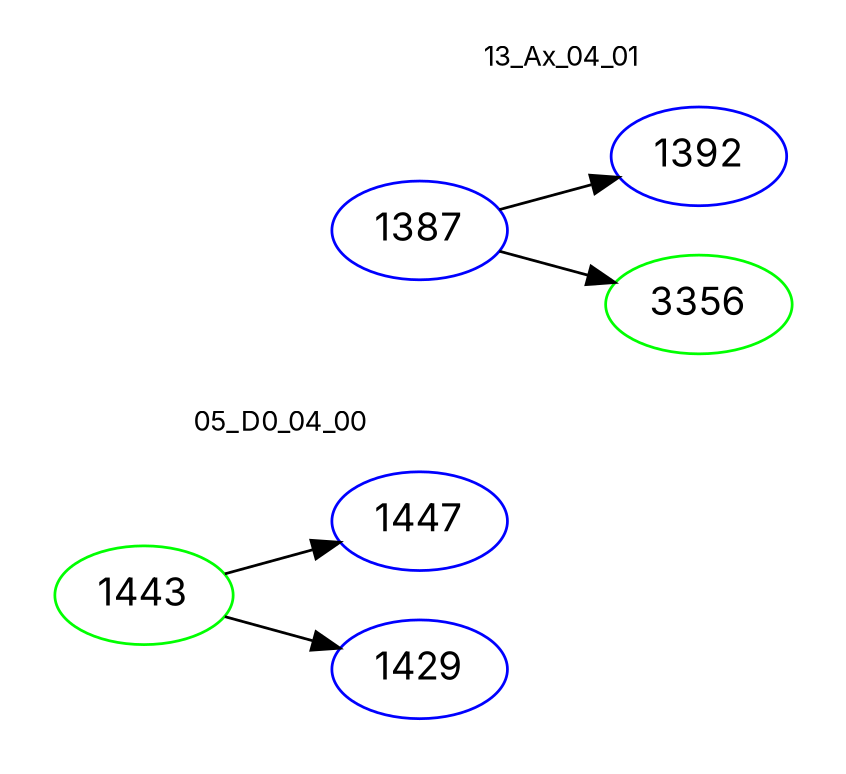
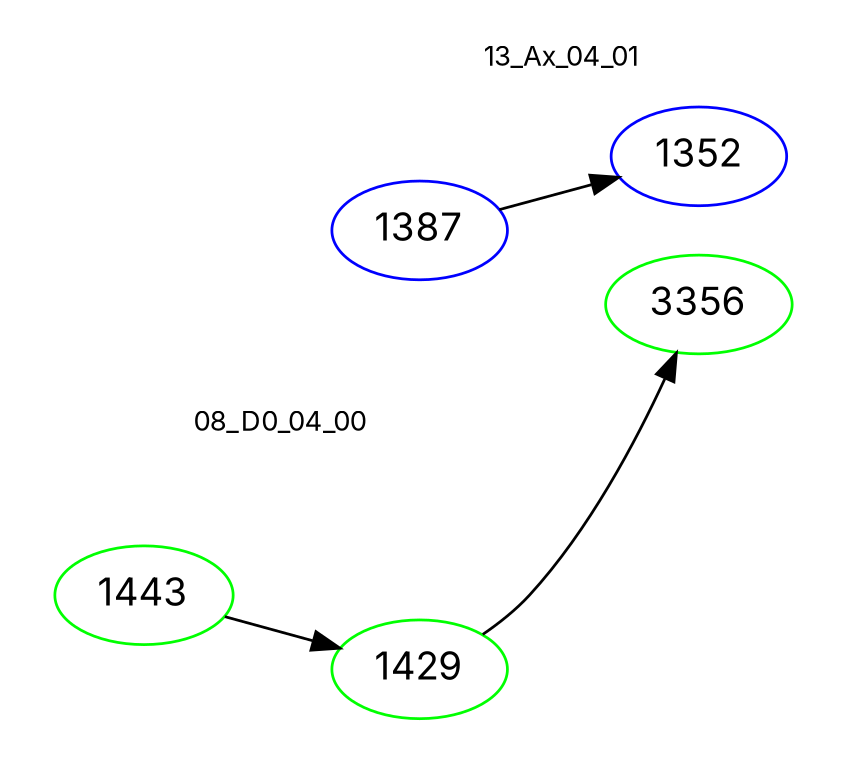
node "1392": label "1392" -> "1352"
edge "1387" -> "3356": now "1429" -> "3356"
cluster "05_D0_04_00": label "05_D0_04_00" -> "08_D0_04_00"
node "1447": removed
node "1429": color blue -> green
